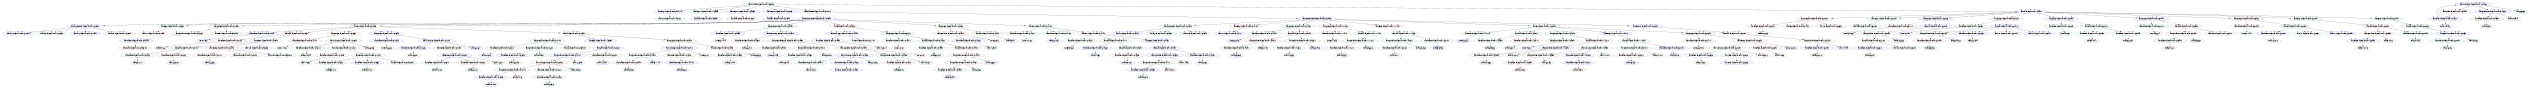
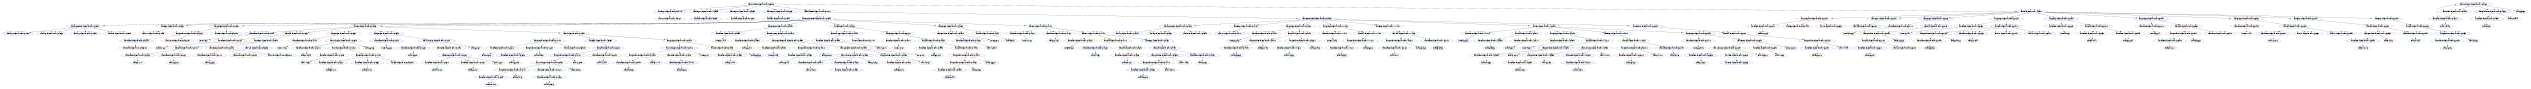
node "_ast.Store object at 0x10295c290": added
